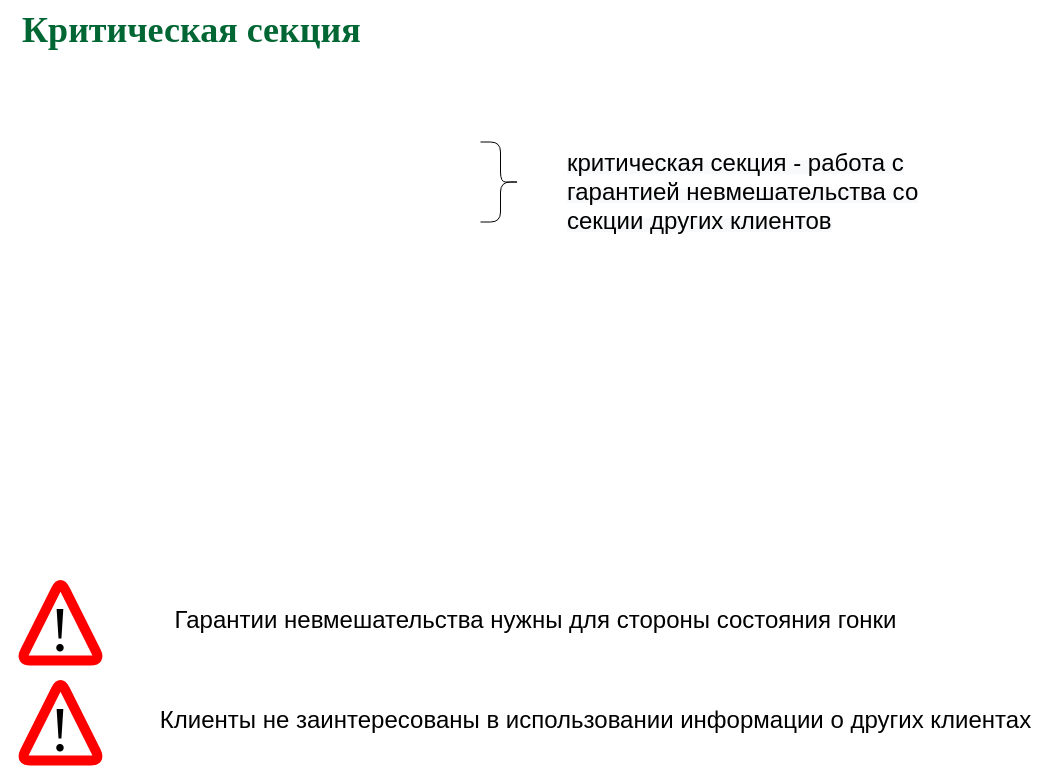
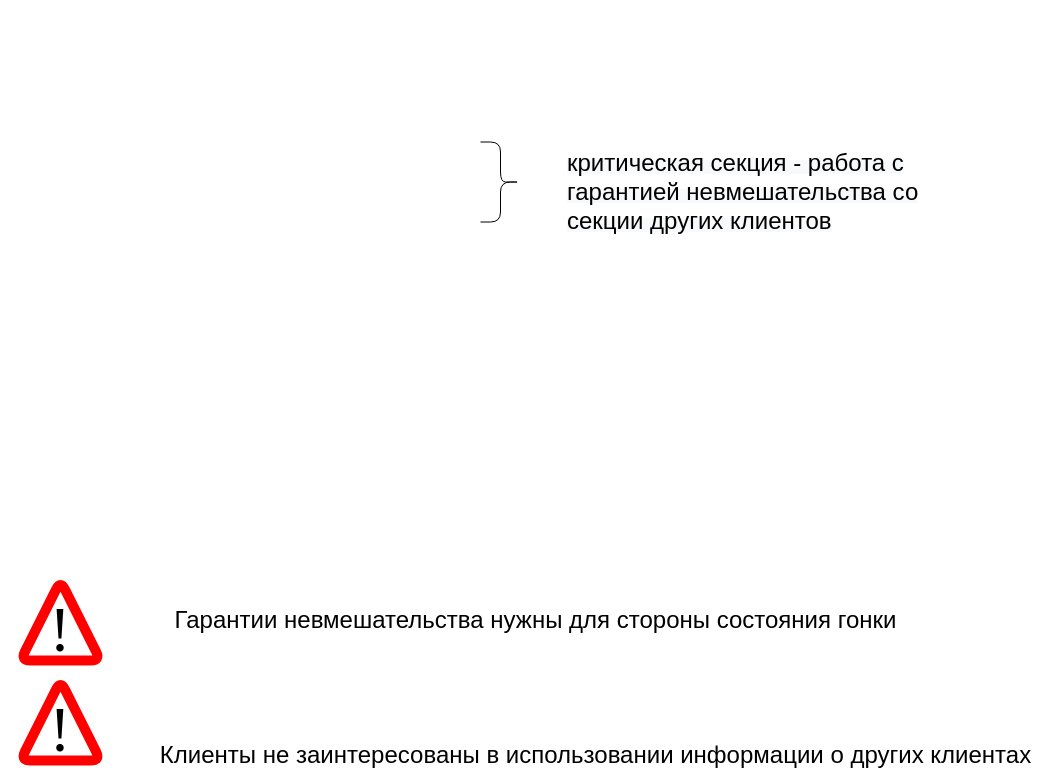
node "Критическая секция": removed
node "Клиенты не заинтересованы в использовании информации о других клиентах": moved (596, 721) -> (596, 756)
